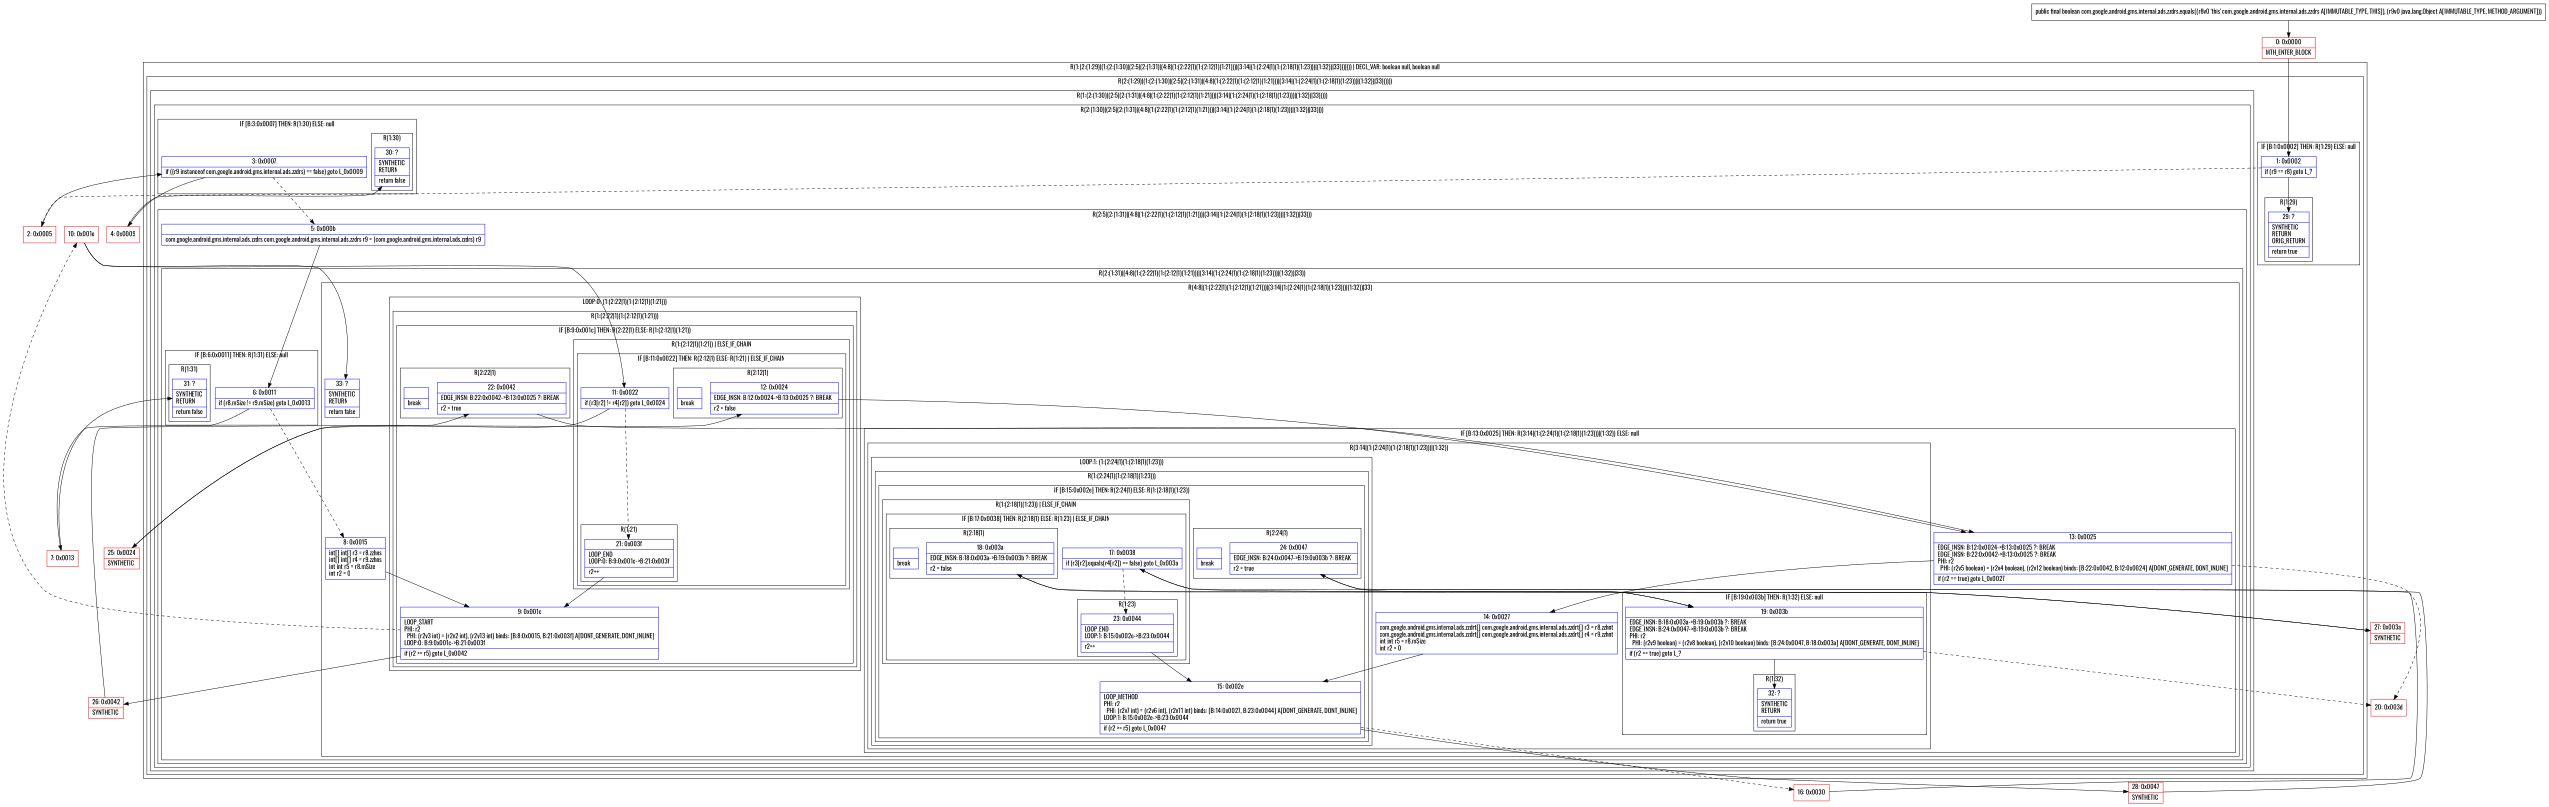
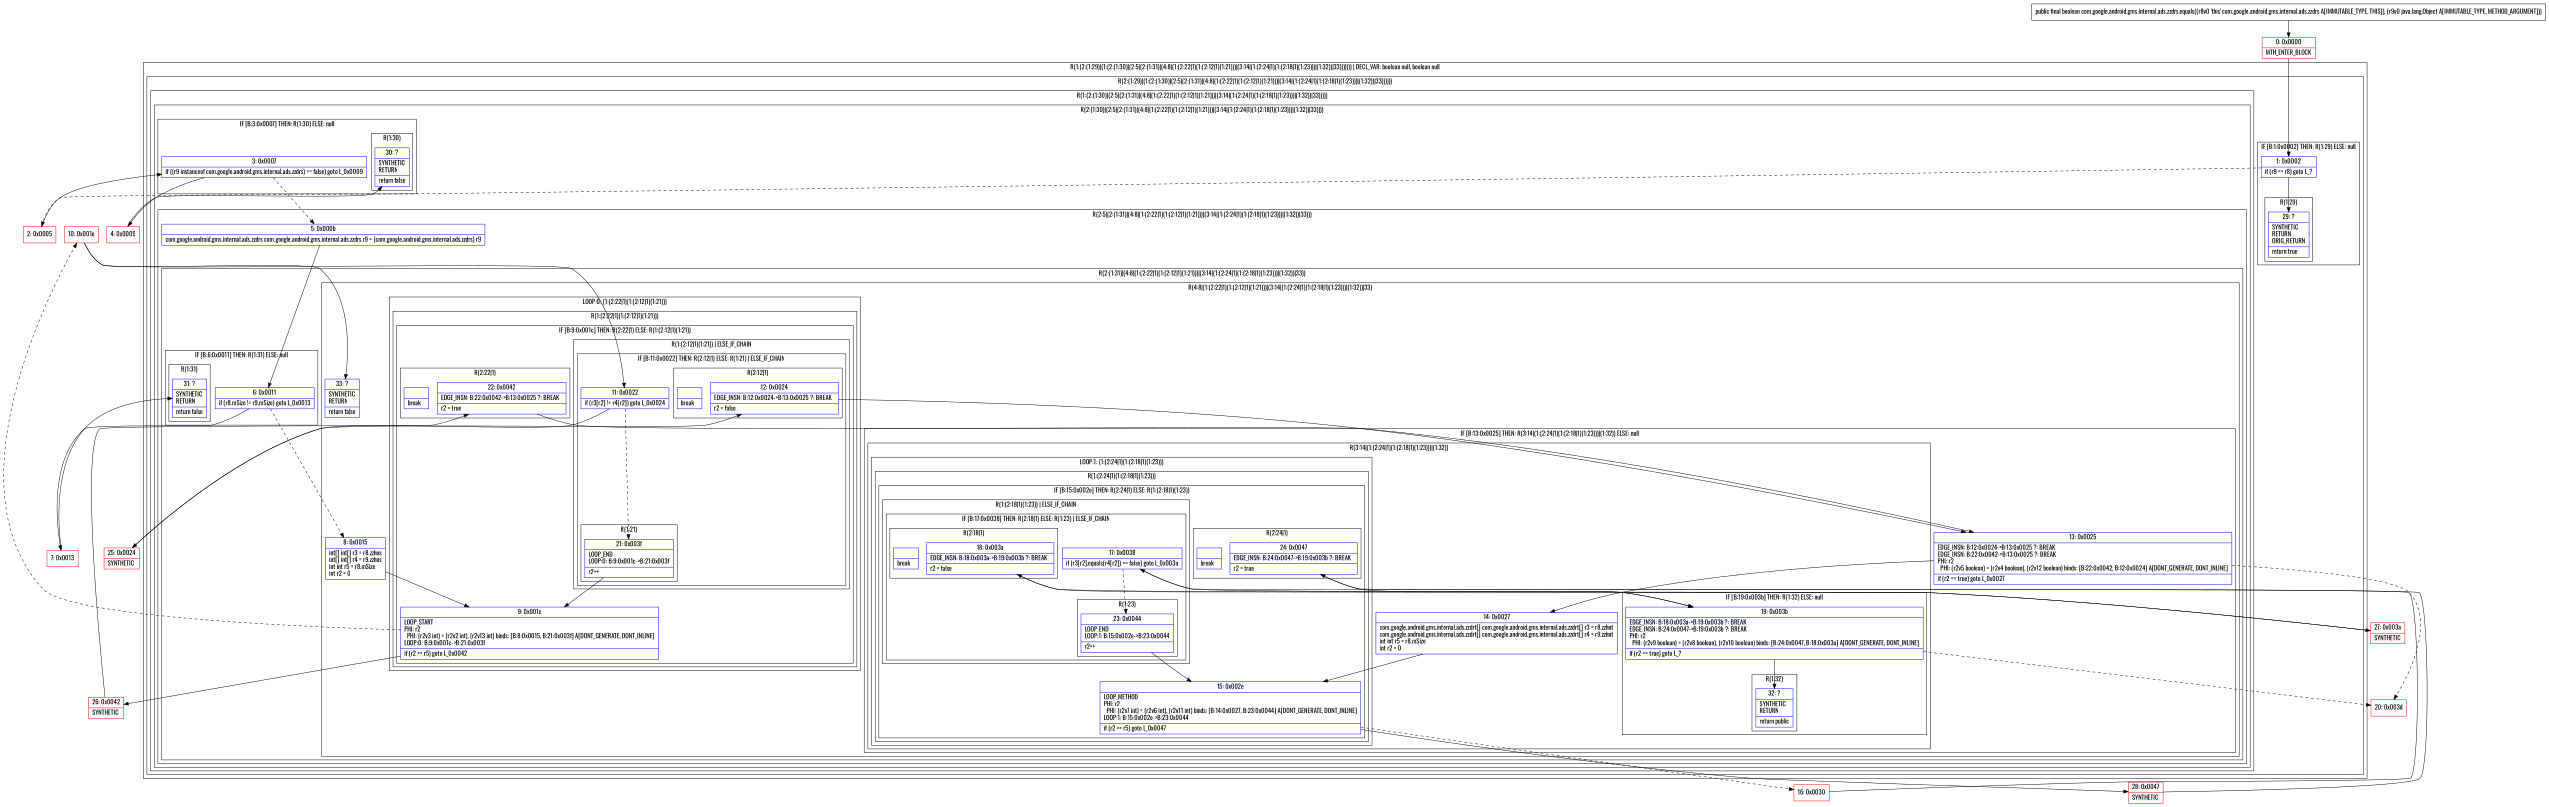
node "32: ?": text "return true" -> "return public"
